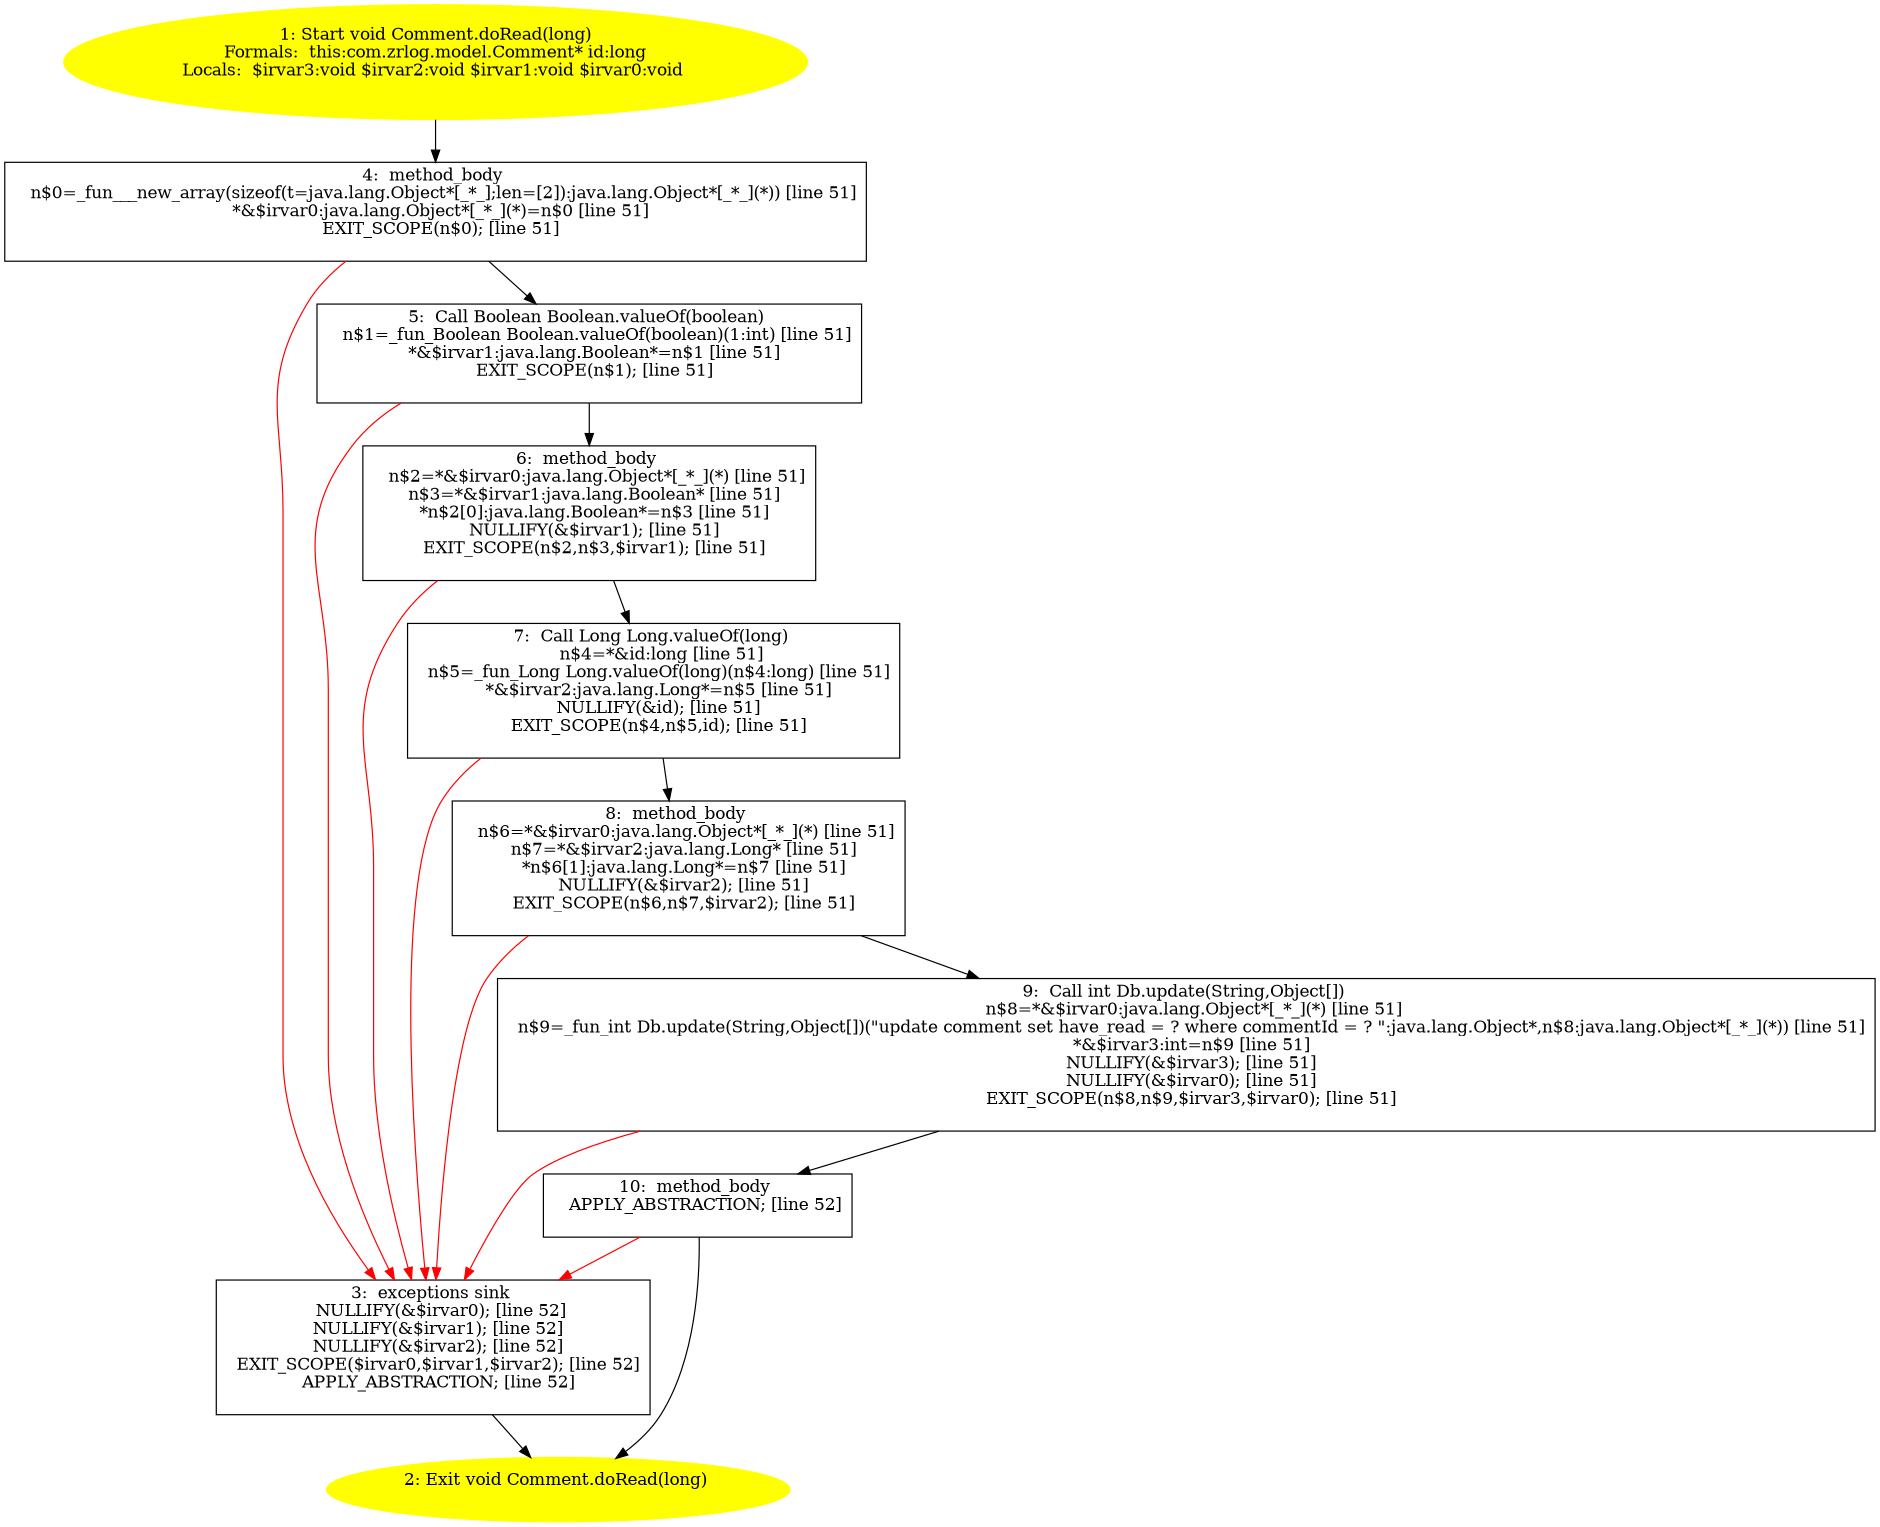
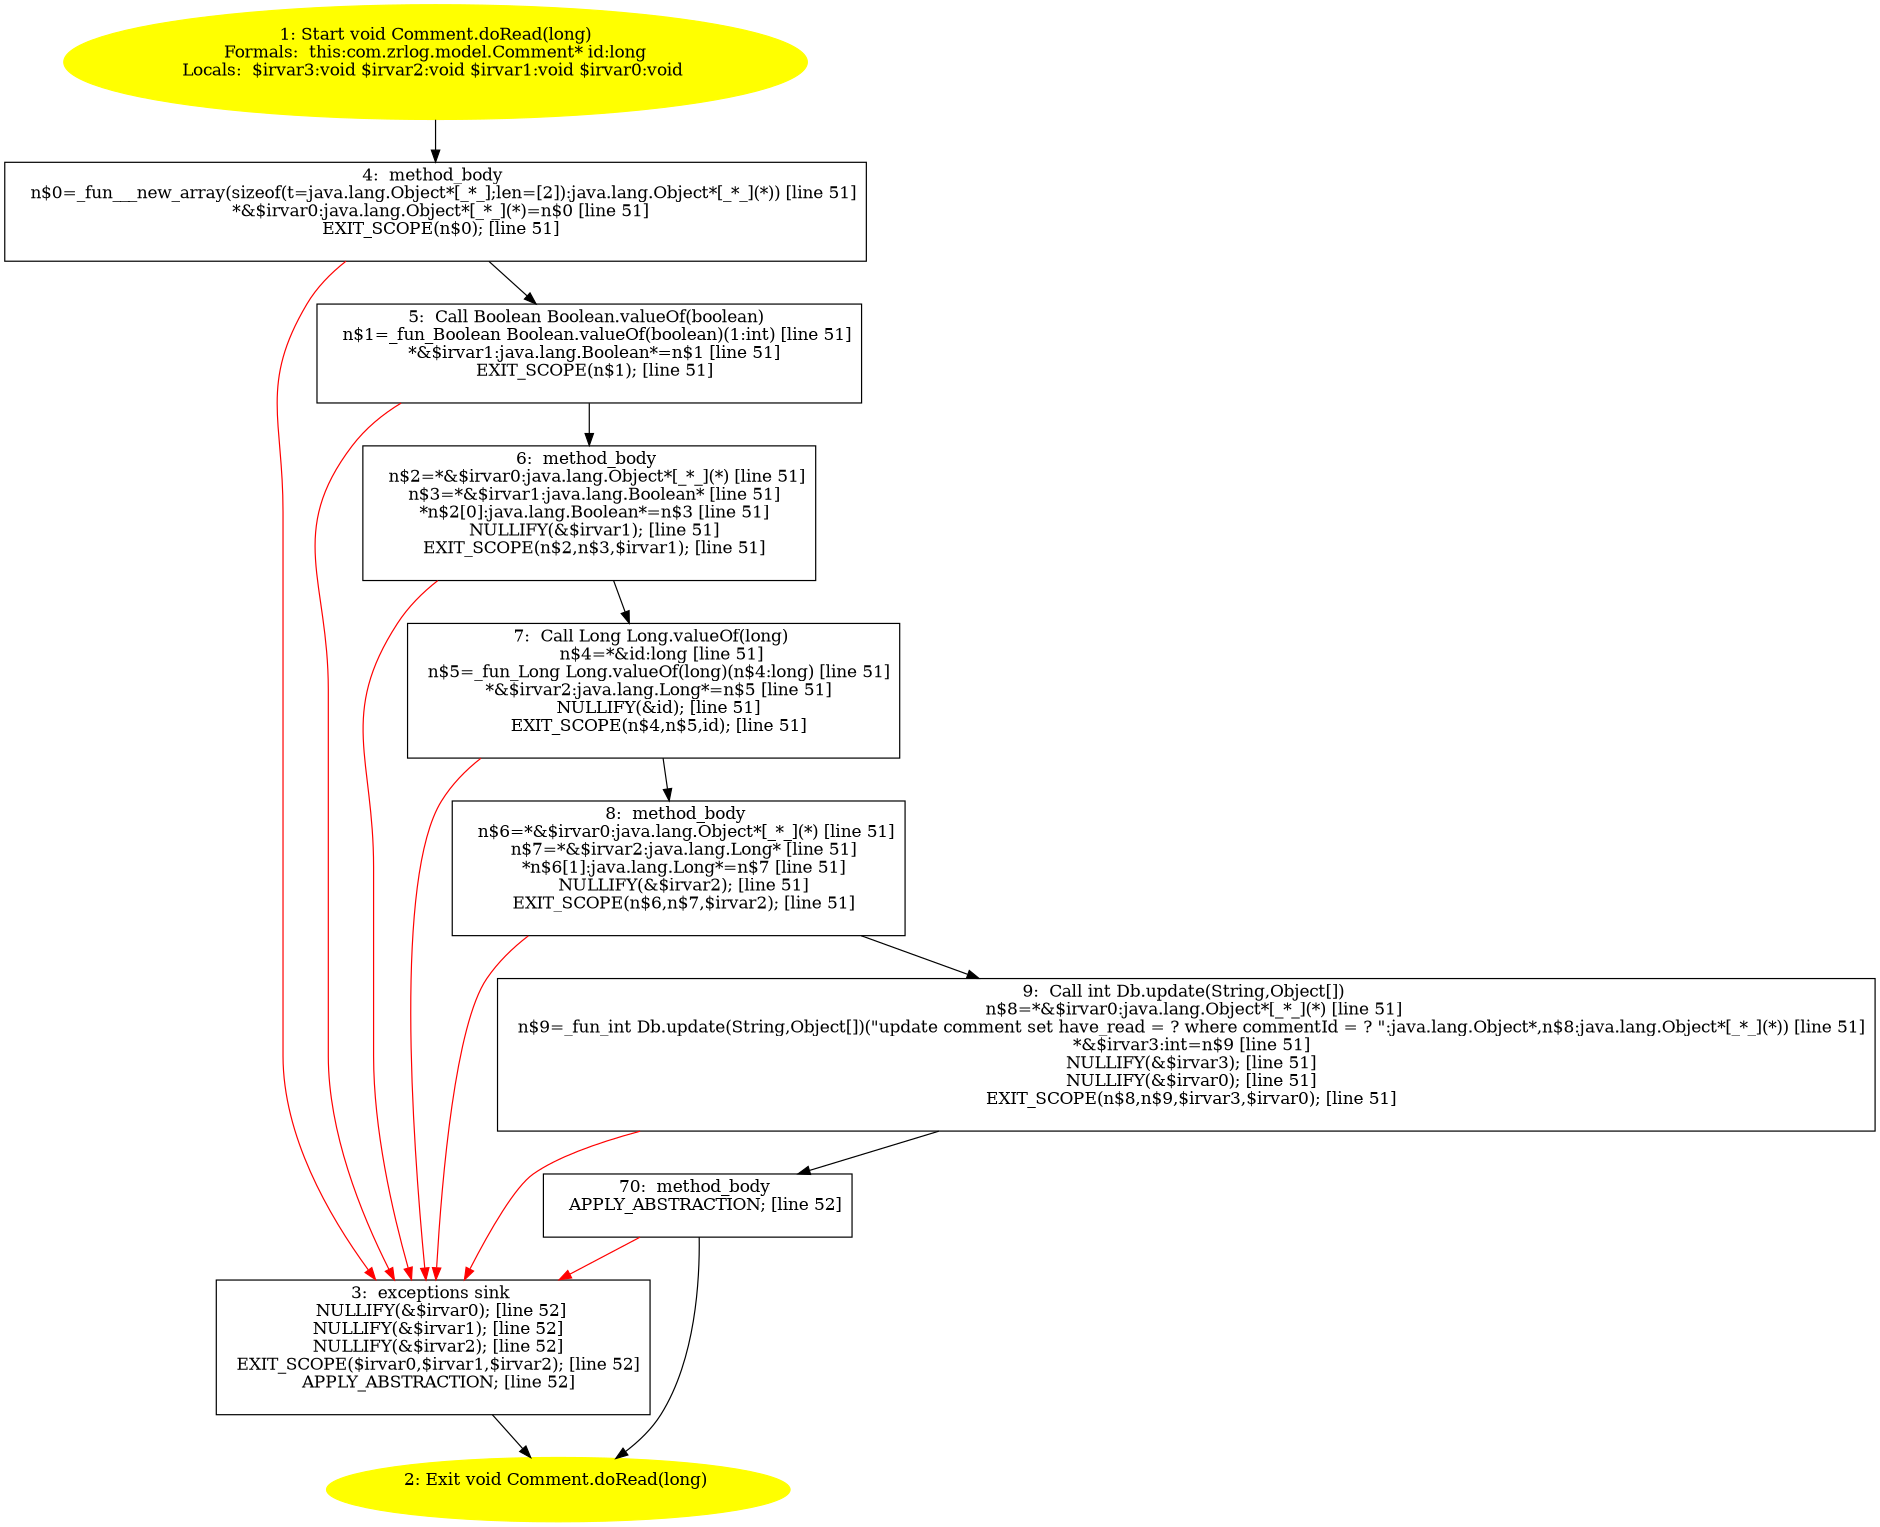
node "10:  method_body APPLY_ABSTRACTION; [line 52]": label "10:  method_body APPLY_ABSTRACTION; [line 52]" -> "70:  method_body APPLY_ABSTRACTION; [line 52]"
